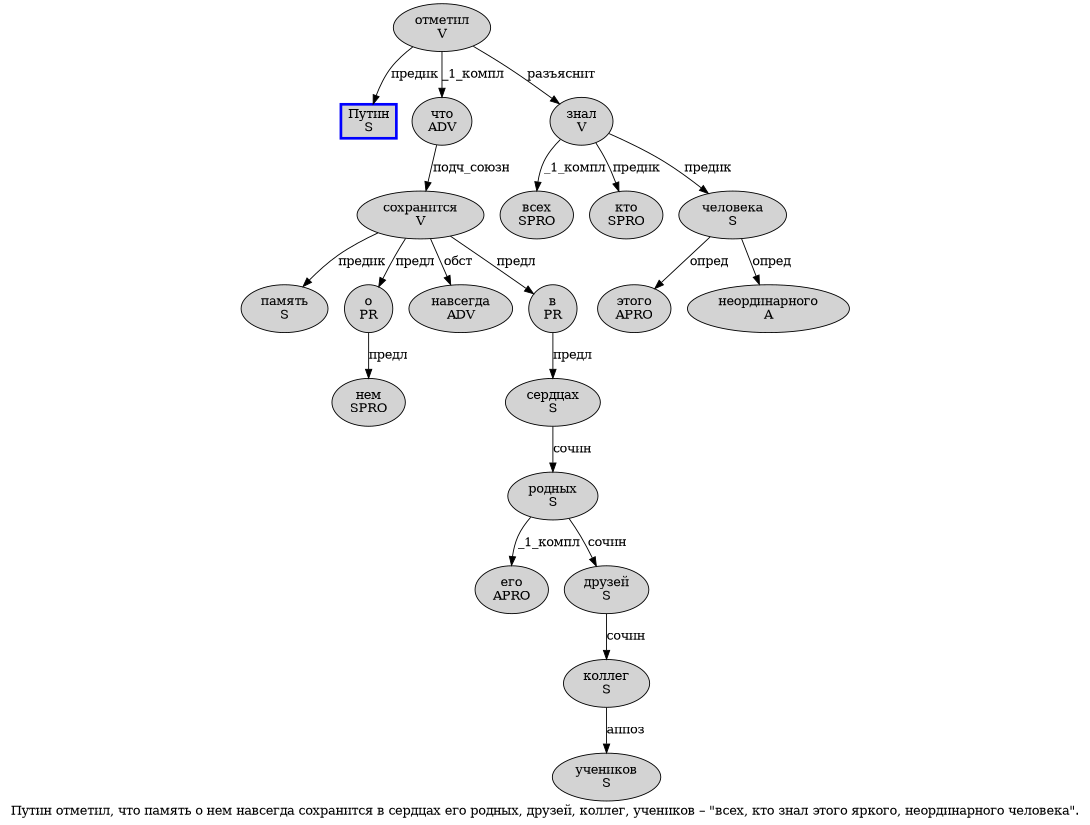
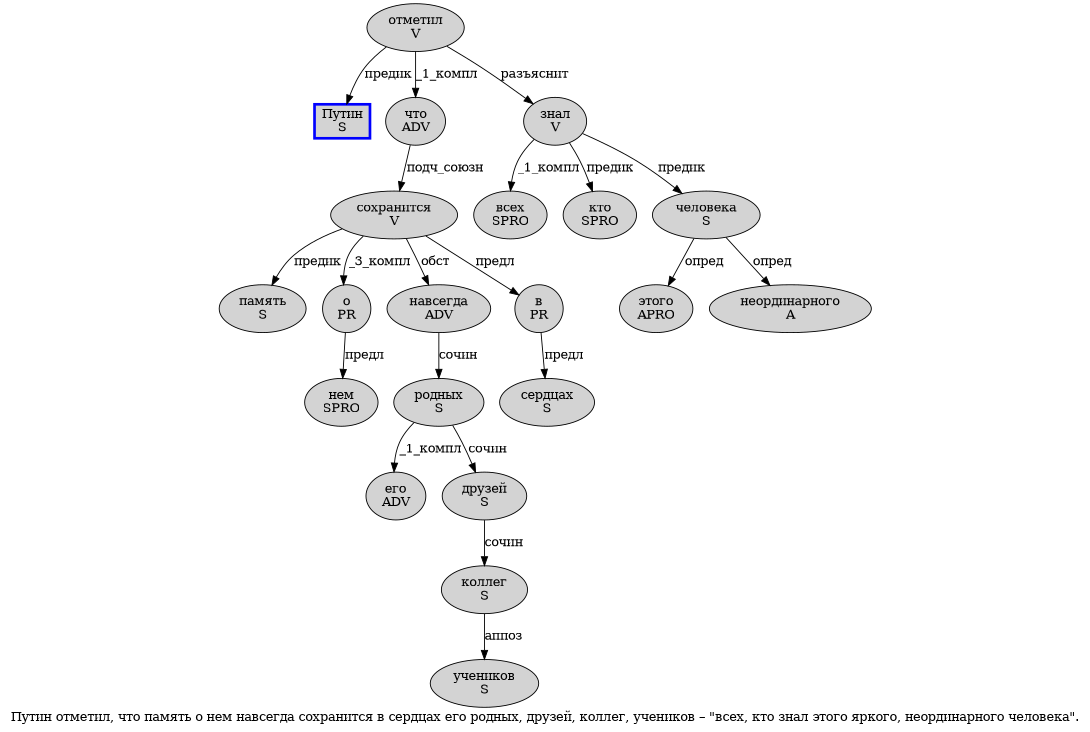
edge "сохранится V" -> "о PR": label "предл" -> "_3_компл"
edge "сердцах S" -> "родных S": now "навсегда ADV" -> "родных S"
node "его APRO": label "его APRO" -> "его ADV"
